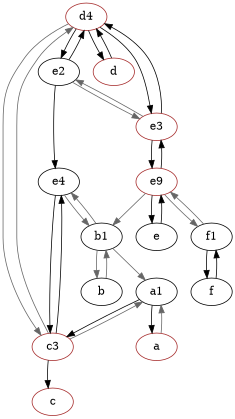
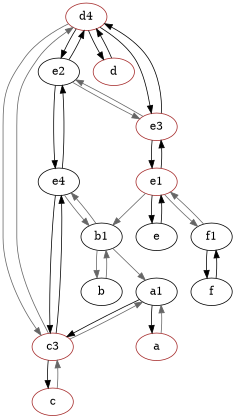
edge "e4" -> "e2": added
node "e9": label "e9" -> "e1"
edge "c" -> "c3": added
